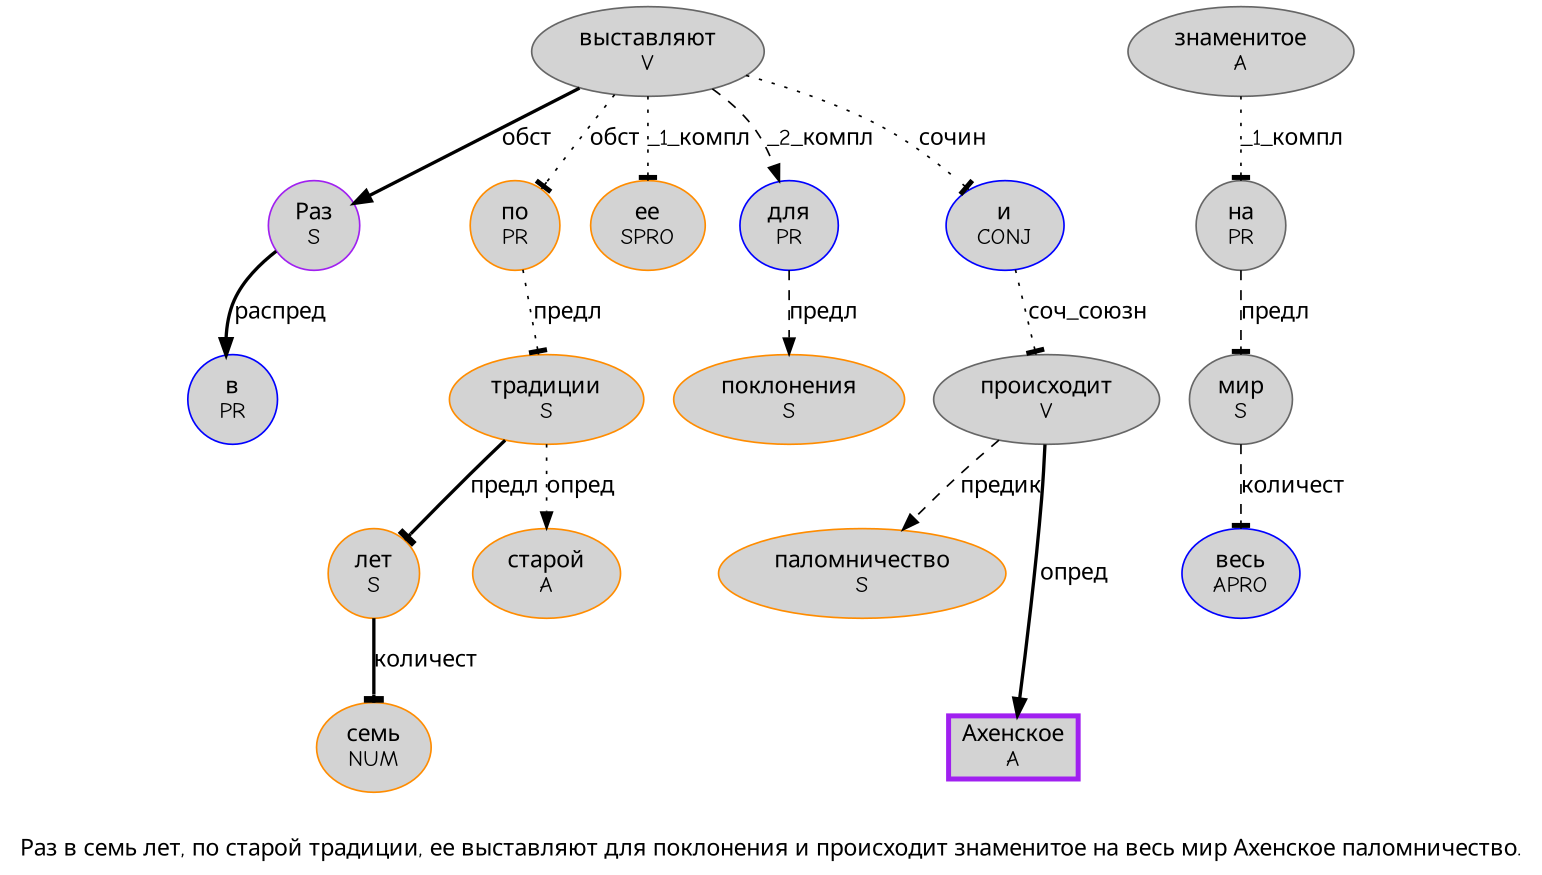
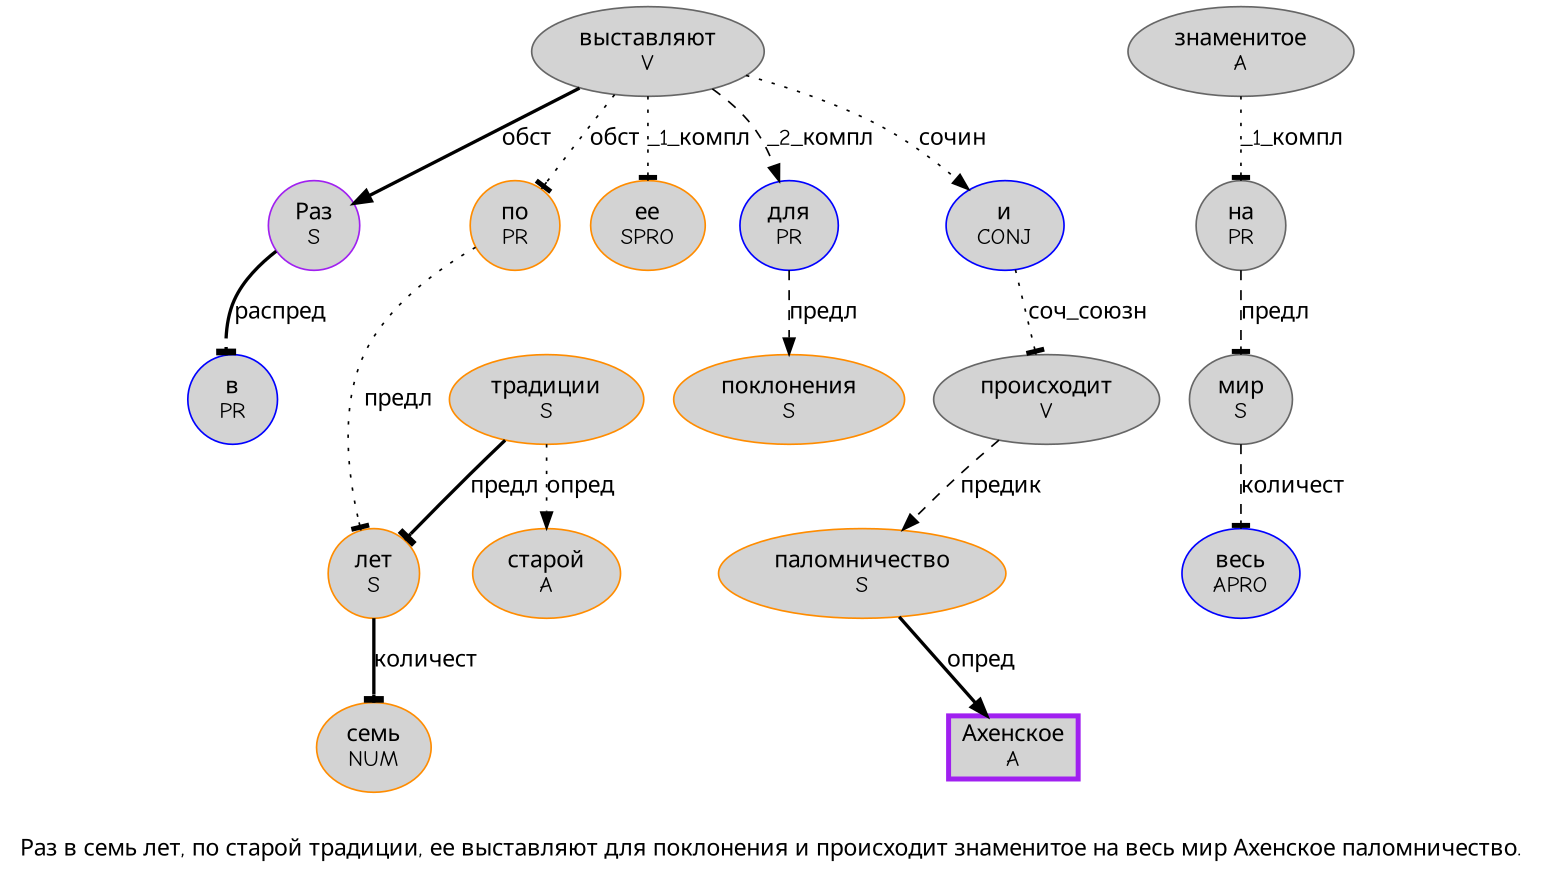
edge "выставляют V" -> "и CONJ": arrowhead tee -> normal
edge "Раз S" -> "в PR": arrowhead normal -> tee
edge "по PR" -> "традиции S": now "по PR" -> "лет S"
edge "происходит V" -> "Ахенское A": now "паломничество S" -> "Ахенское A"
